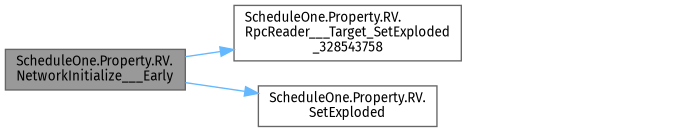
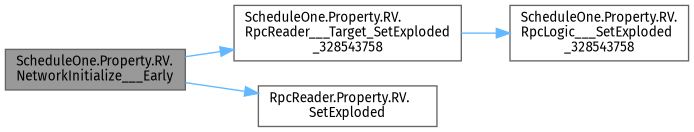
node "ScheduleOne.Property.RV. RpcLogic___SetExploded _328543758": added
node "ScheduleOne.Property.RV. SetExploded": label "ScheduleOne.Property.RV. SetExploded" -> "RpcReader.Property.RV. SetExploded"
